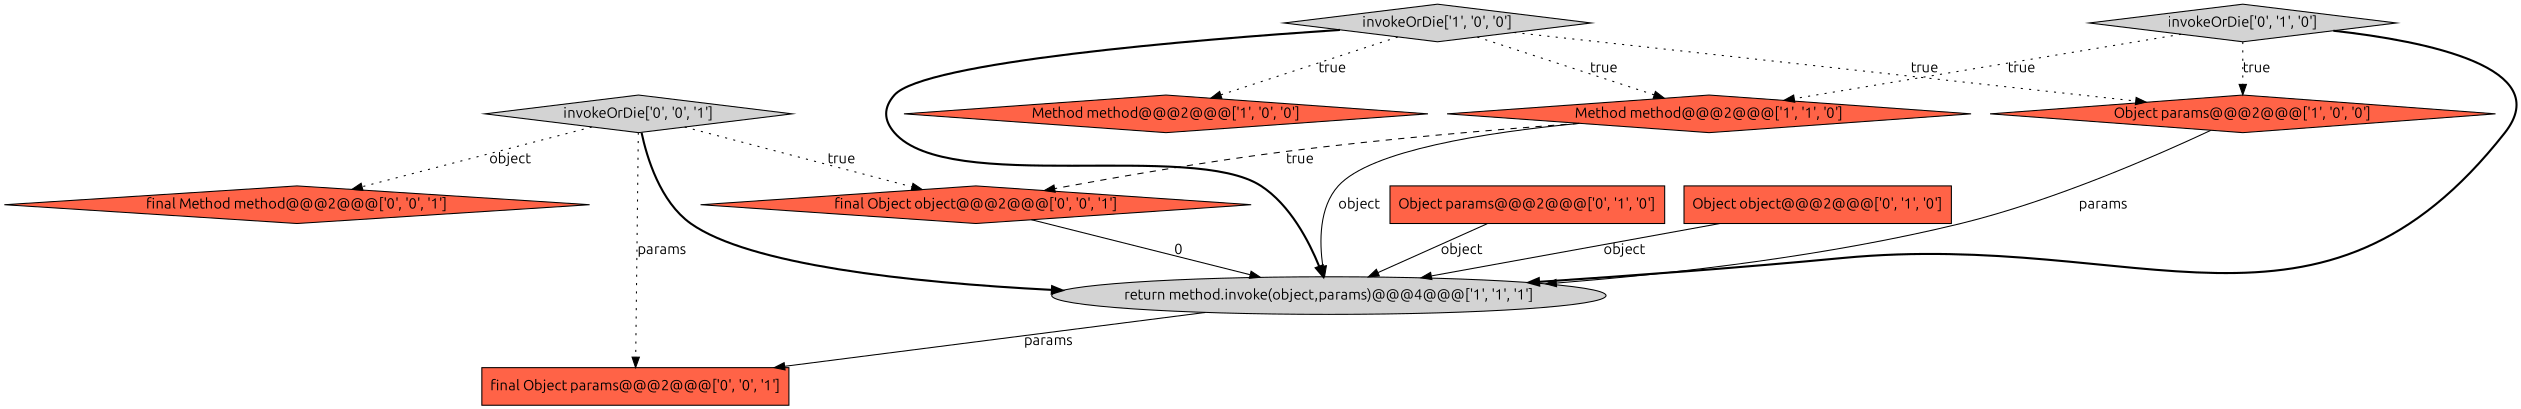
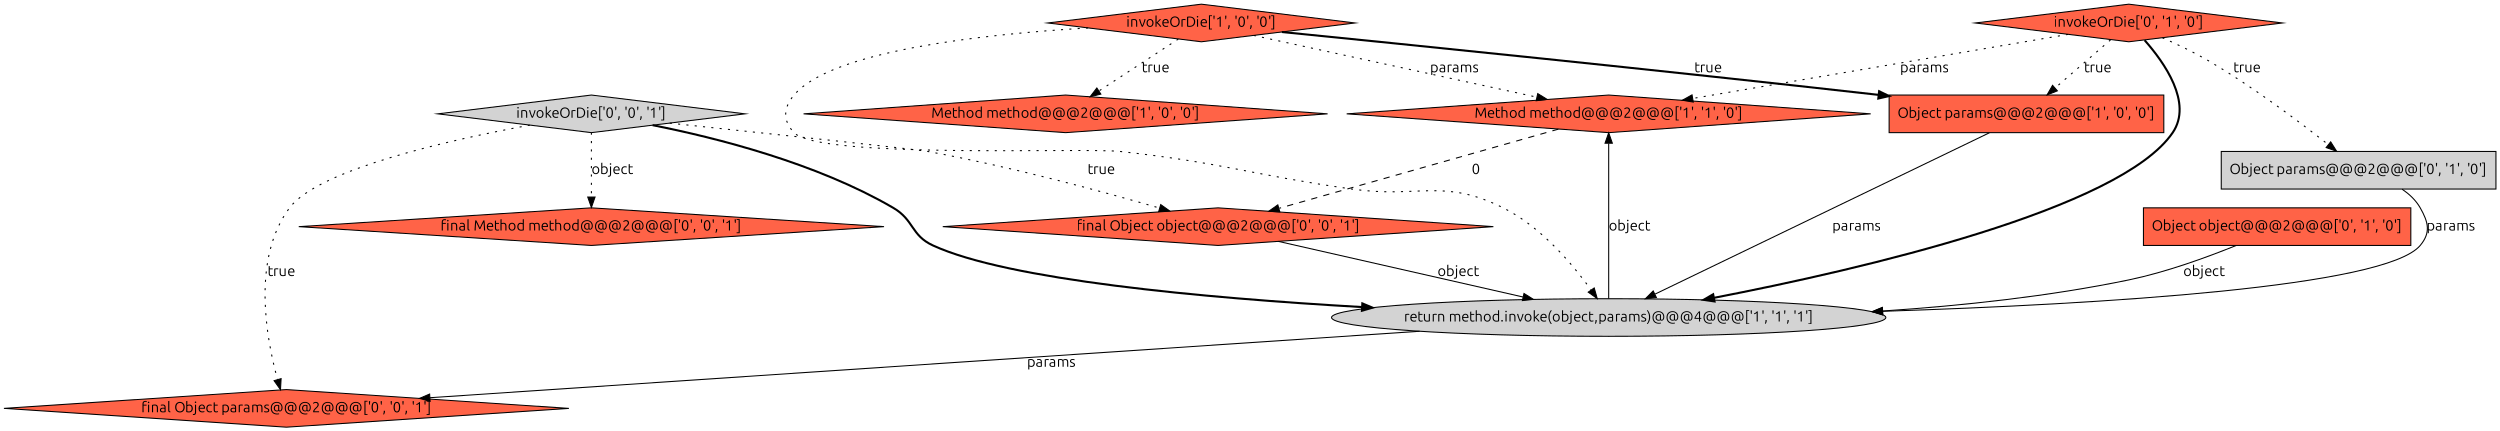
node "invokeOrDie['1', '0', '0']": fillcolor lightgray -> tomato
node "invokeOrDie['0', '1', '0']": fillcolor lightgray -> tomato
edge "invokeOrDie['1', '0', '0']" -> "Object params@@@2@@@['1', '0', '0']": style dotted -> bold
edge "invokeOrDie['1', '0', '0']" -> "Method method@@@2@@@['1', '1', '0']": label "true" -> "params"
edge "invokeOrDie['0', '1', '0']" -> "Method method@@@2@@@['1', '1', '0']": label "true" -> "params"
edge "invokeOrDie['0', '1', '0']" -> "Object params@@@2@@@['0', '1', '0']": added, label "true"
node "Object params@@@2@@@['1', '0', '0']": shape diamond -> box
edge "invokeOrDie['1', '0', '0']" -> "return method.invoke(object,params)@@@4@@@['1', '1', '1']": style bold -> dotted
edge "Method method@@@2@@@['1', '1', '0']" -> "return method.invoke(object,params)@@@4@@@['1', '1', '1']": reversed
edge "Method method@@@2@@@['1', '1', '0']" -> "final Object object@@@2@@@['0', '0', '1']": label "true" -> "0"
node "Object params@@@2@@@['0', '1', '0']": fillcolor tomato -> lightgray
edge "invokeOrDie['0', '0', '1']" -> "final Object params@@@2@@@['0', '0', '1']": label "params" -> "true"
edge "final Object object@@@2@@@['0', '0', '1']" -> "return method.invoke(object,params)@@@4@@@['1', '1', '1']": label "0" -> "object"
edge "Object params@@@2@@@['0', '1', '0']" -> "return method.invoke(object,params)@@@4@@@['1', '1', '1']": label "object" -> "params"
node "final Object params@@@2@@@['0', '0', '1']": shape box -> diamond
